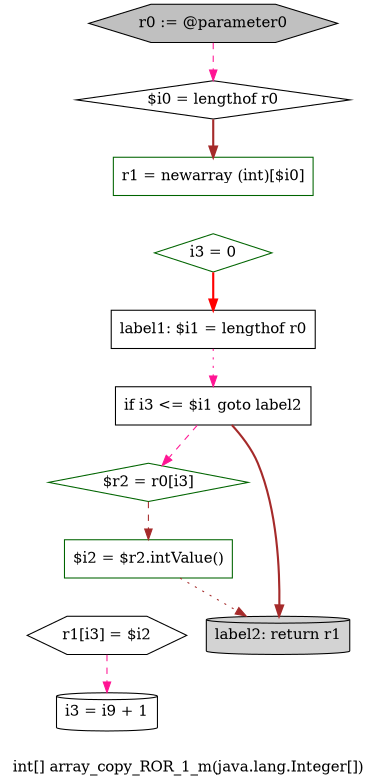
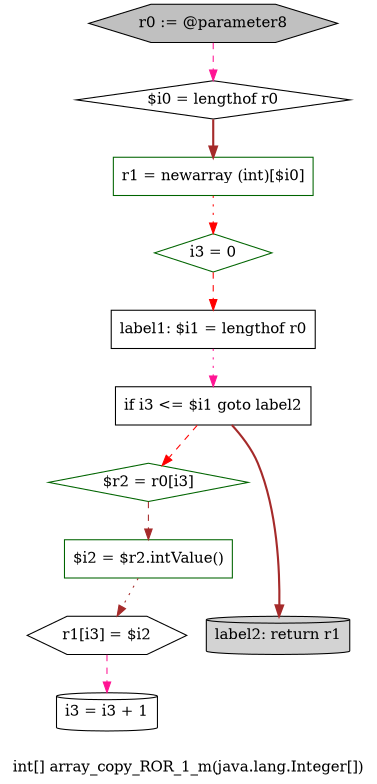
node "r0 := @parameter0": label "r0 := @parameter0" -> "r0 := @parameter8"
edge "r1 = newarray (int)[$i0]" -> "i3 = 0": added
edge "i3 = 0" -> "label1: $i1 = lengthof r0": style bold -> dashed
edge "if i3 <= $i1 goto label2" -> "$r2 = r0[i3]": color deeppink -> red
edge "$i2 = $r2.intValue()" -> "label2: return r1": now "$i2 = $r2.intValue()" -> "r1[i3] = $i2"
node "i3 = i9 + 1": label "i3 = i9 + 1" -> "i3 = i3 + 1"
